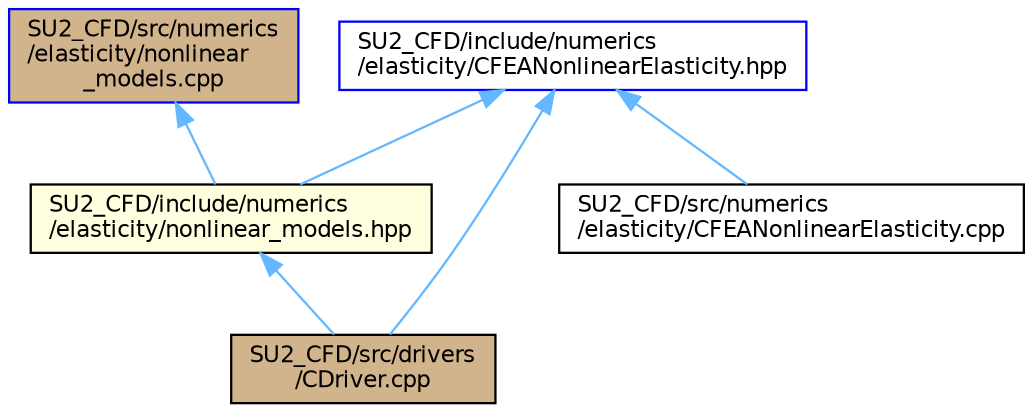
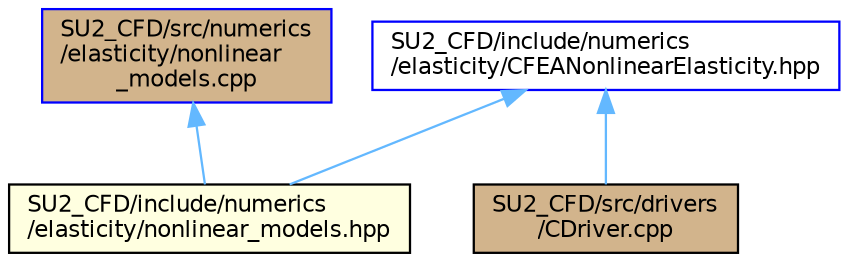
node "SU2_CFD/src/numerics /elasticity/CFEANonlinearElasticity.cpp": removed
edge "SU2_CFD/src/drivers /CDriver.cpp" -> "SU2_CFD/include/numerics /elasticity/nonlinear_models.hpp": removed
